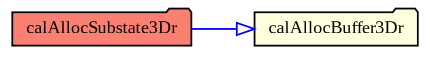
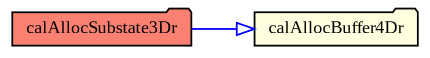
node "calAllocBuffer3Dr": label "calAllocBuffer3Dr" -> "calAllocBuffer4Dr"
